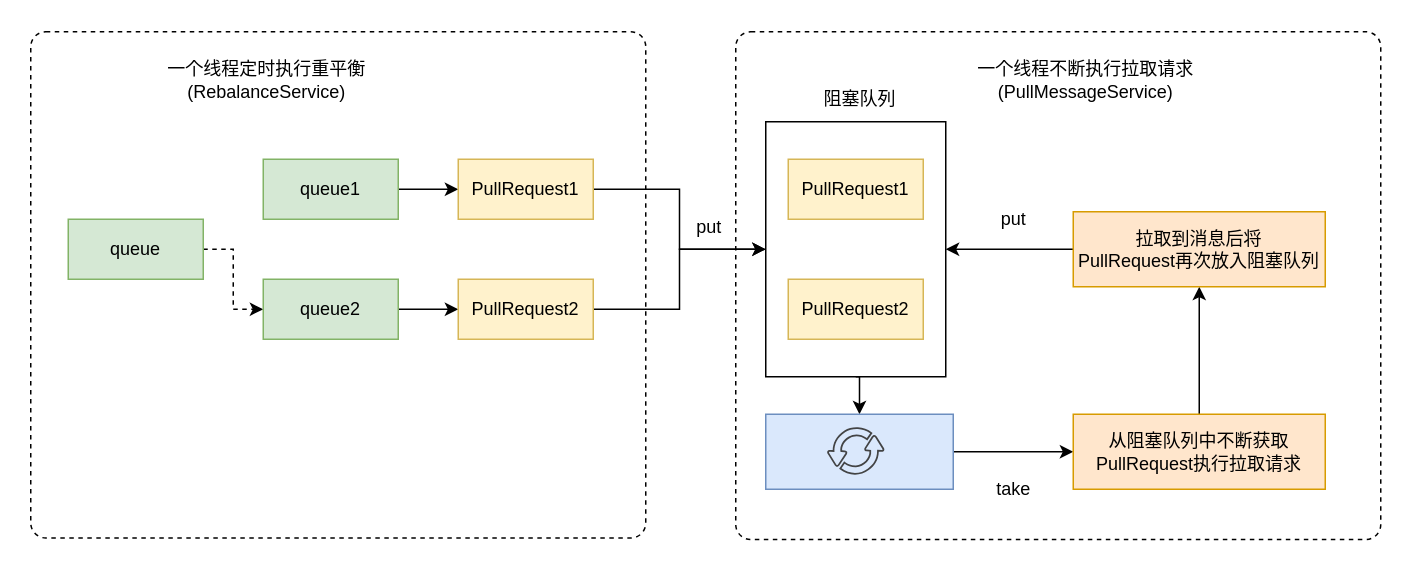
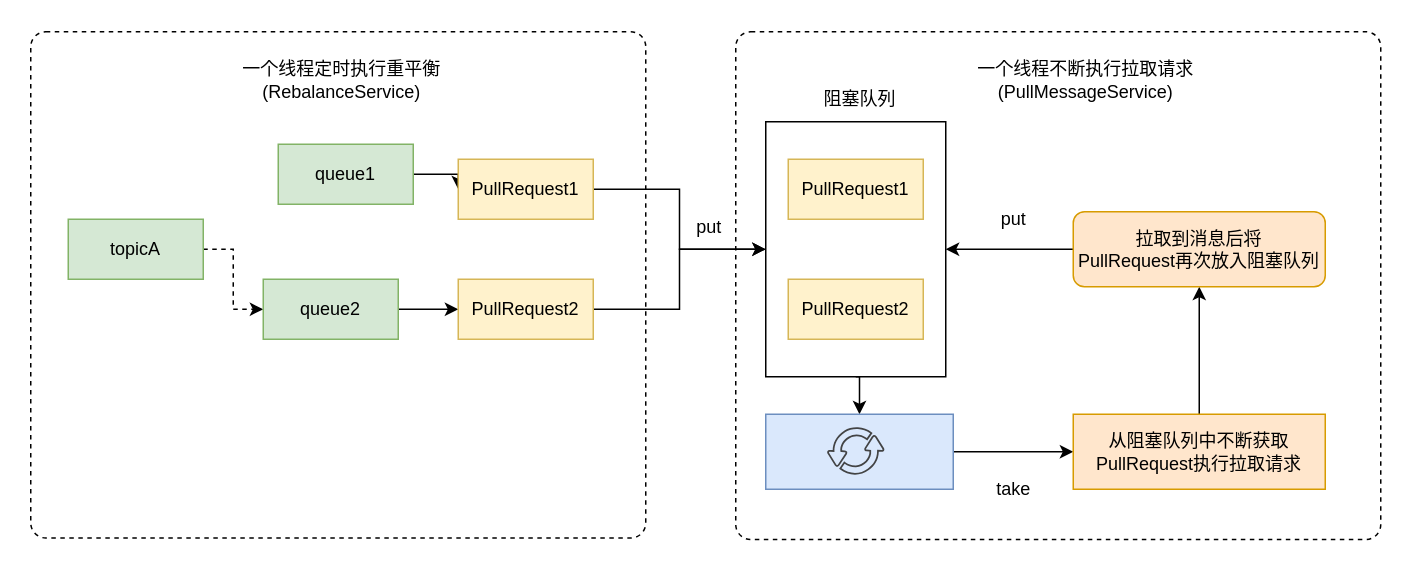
node "一个线程定时执行重平衡(RebalanceService)": moved (267, 80) -> (342, 80)
node "queue1": moved (331, 189) -> (346, 174)
node "拉取到消息后将 PullRequest再次放入阻塞队列": shape rectangle -> rounded rectangle
node "queue": label "queue" -> "topicA"
